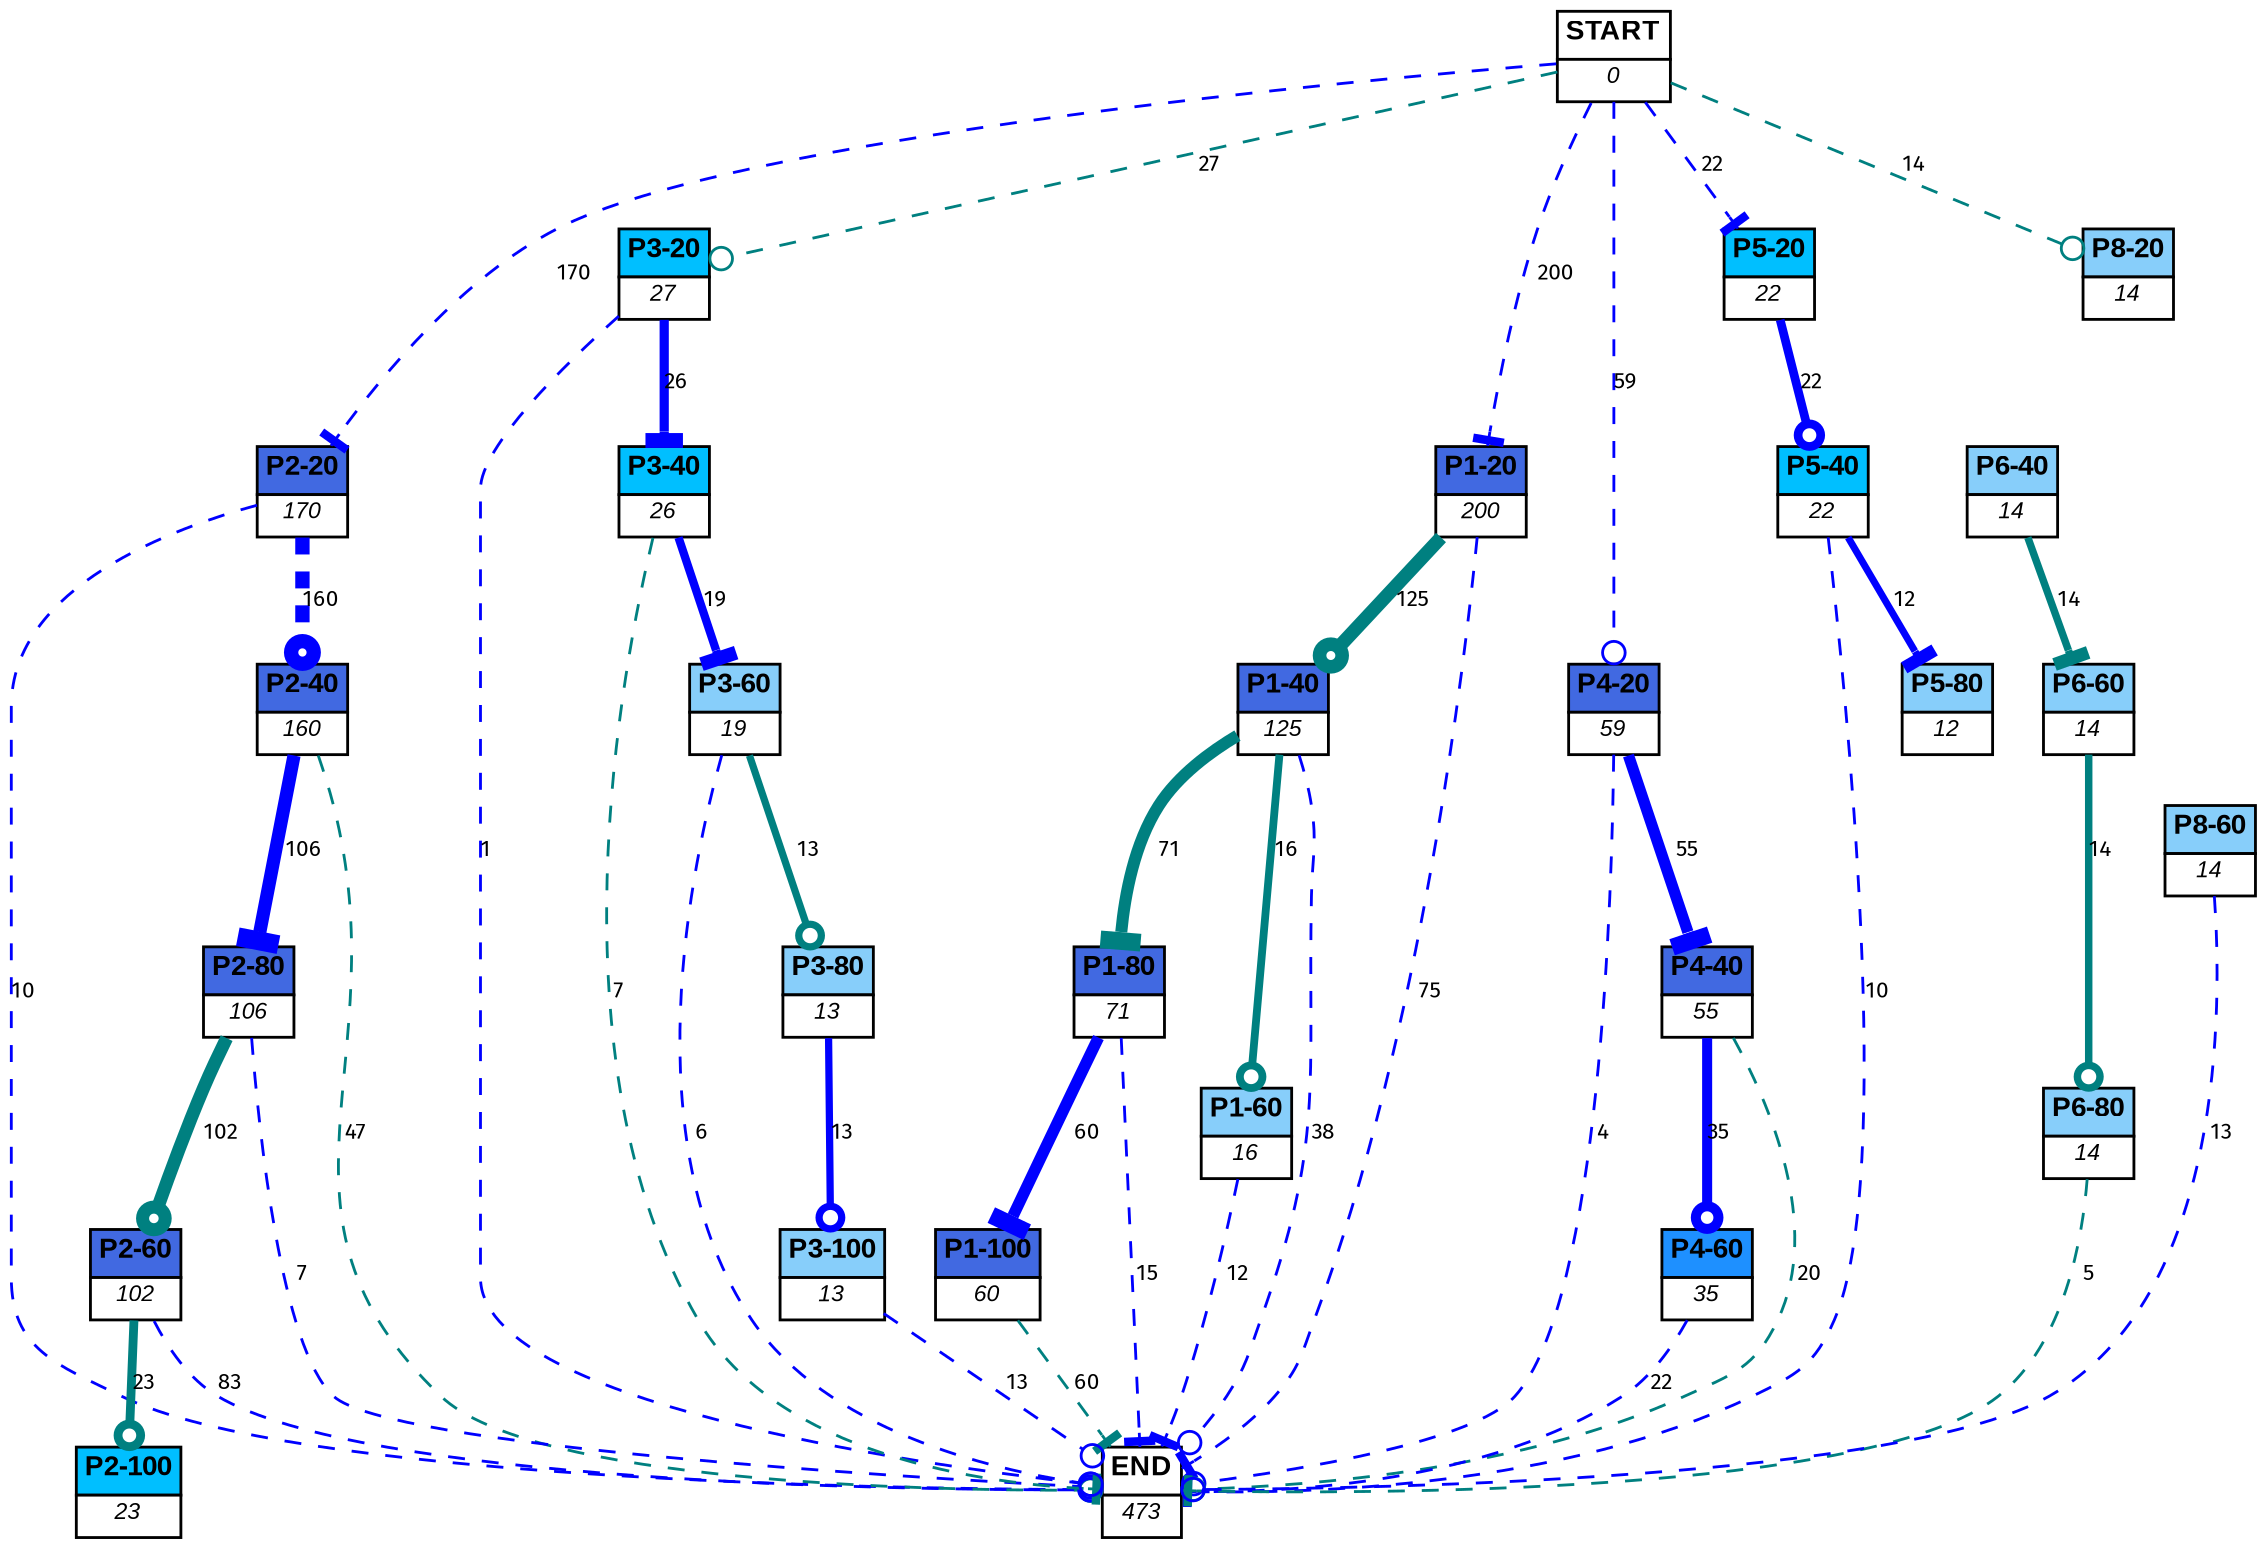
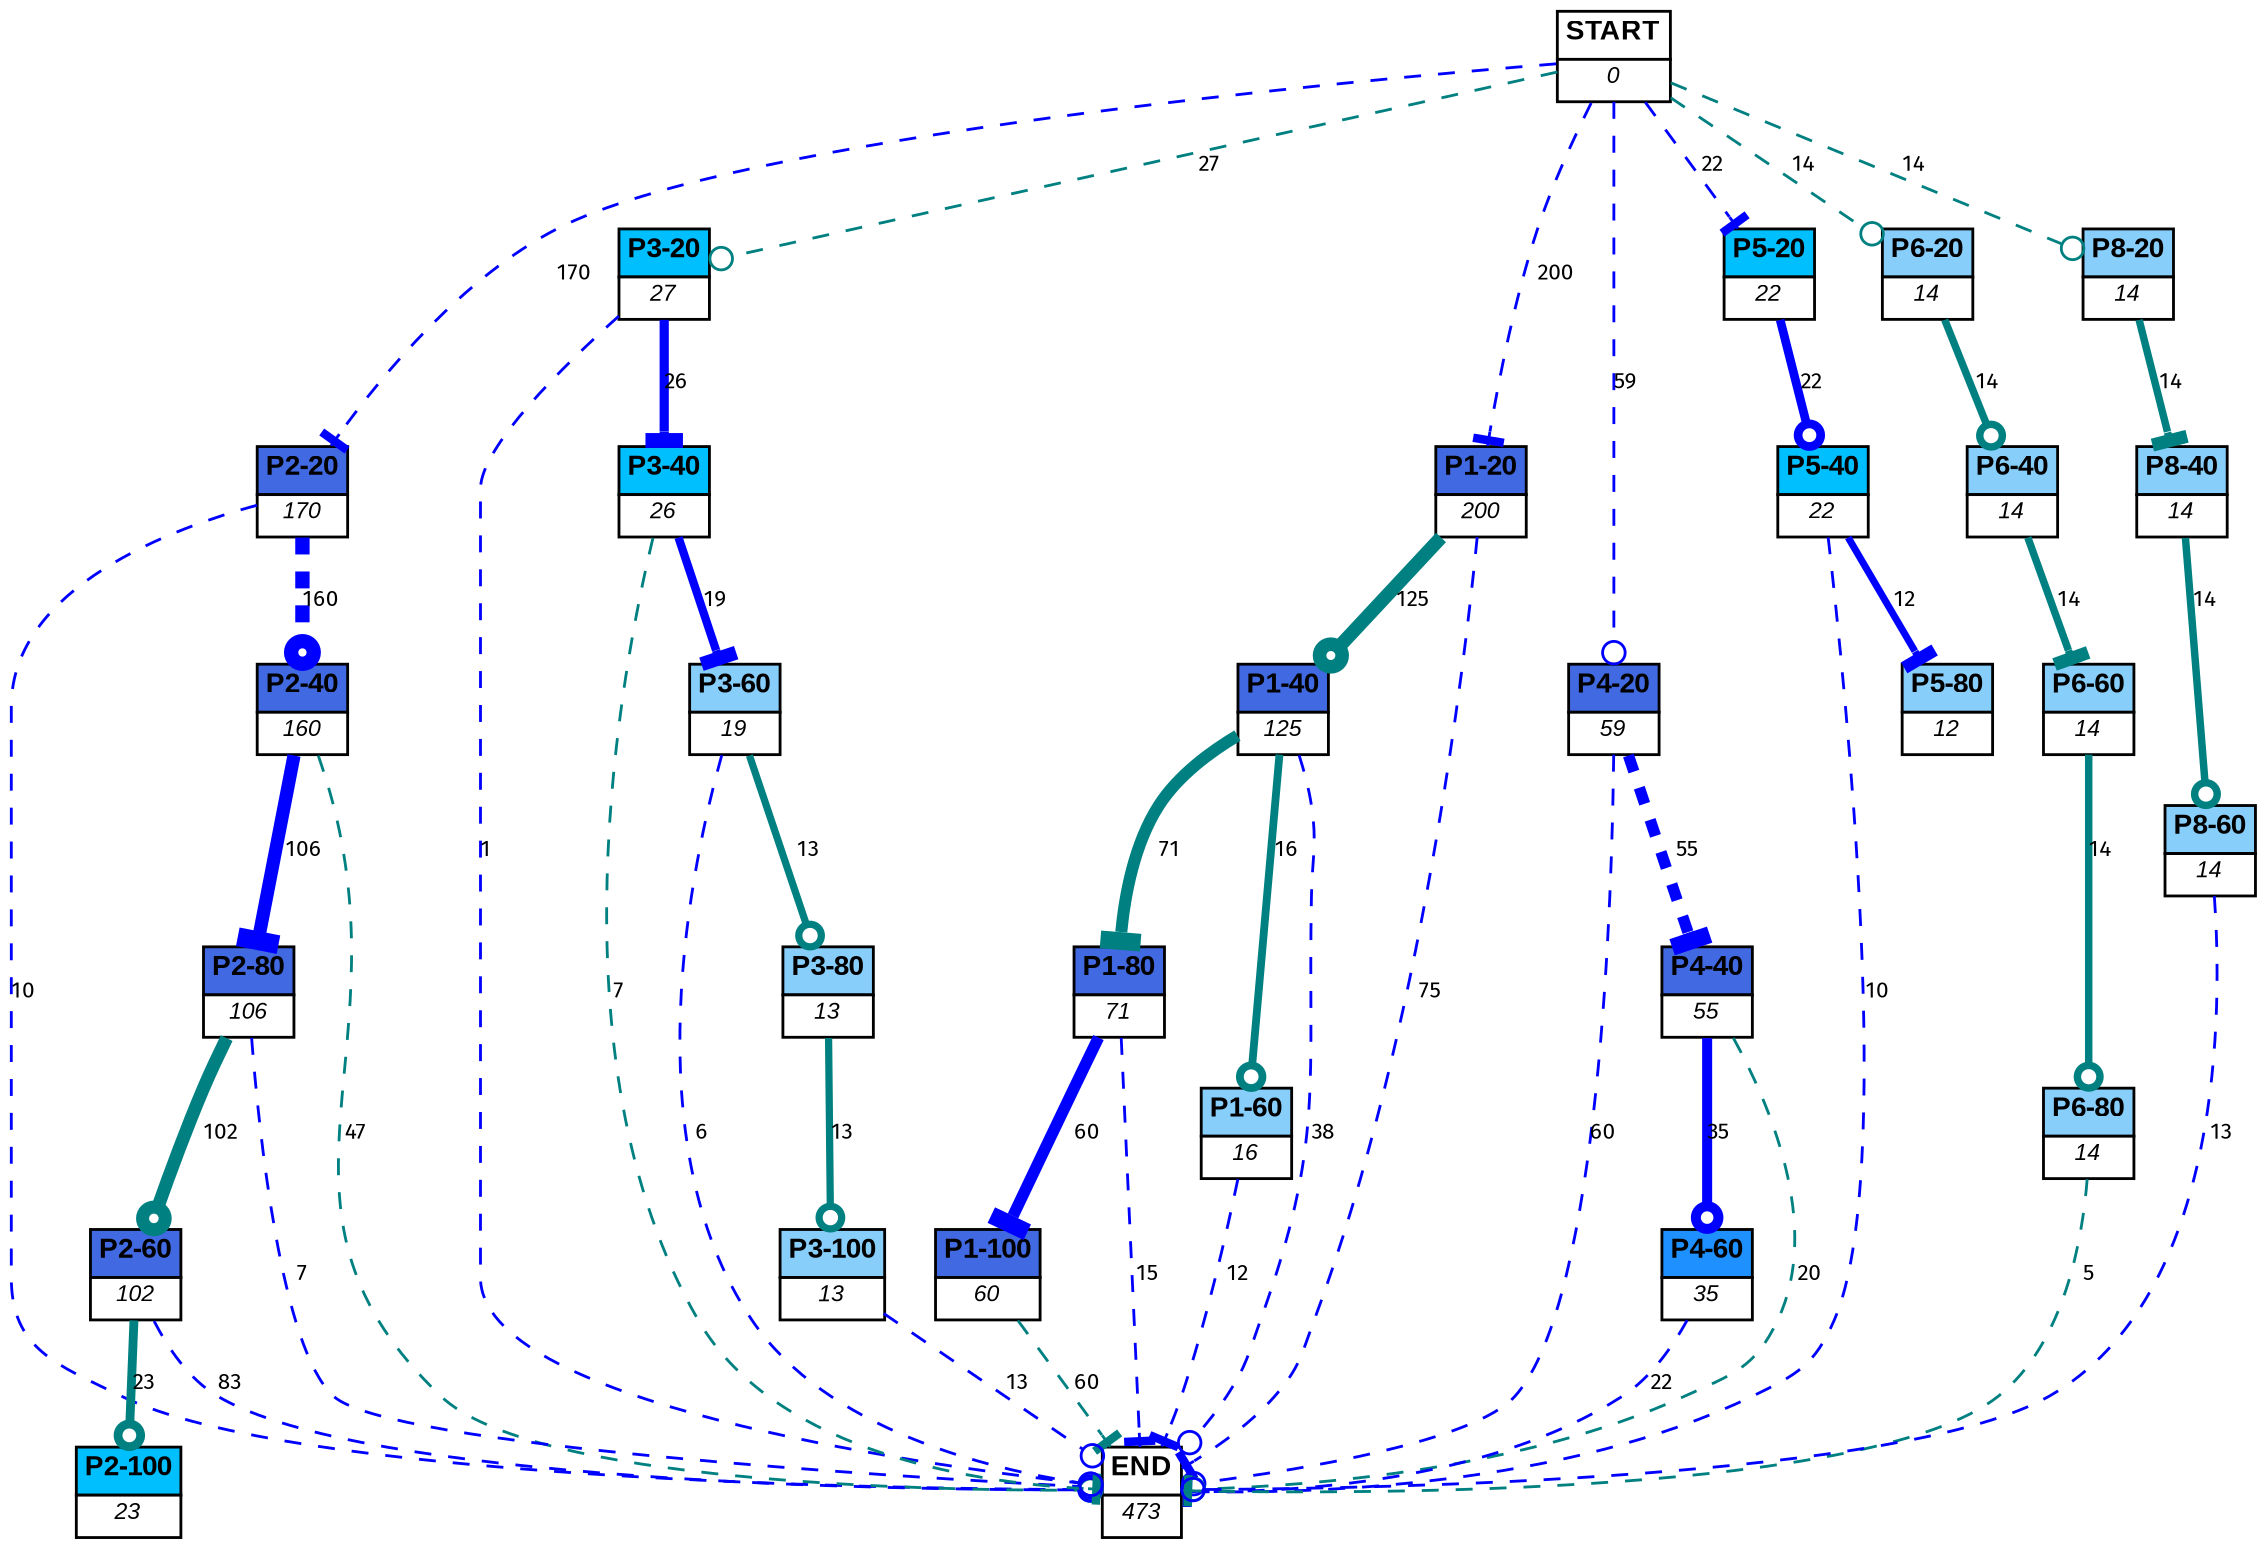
node "P6-20": added
node "P8-40": added
edge "P4-20" -> "P4-40": style solid -> dashed
edge "P3-80" -> "P3-100": color blue -> teal
edge "P4-20" -> "END": label "4" -> "60"
